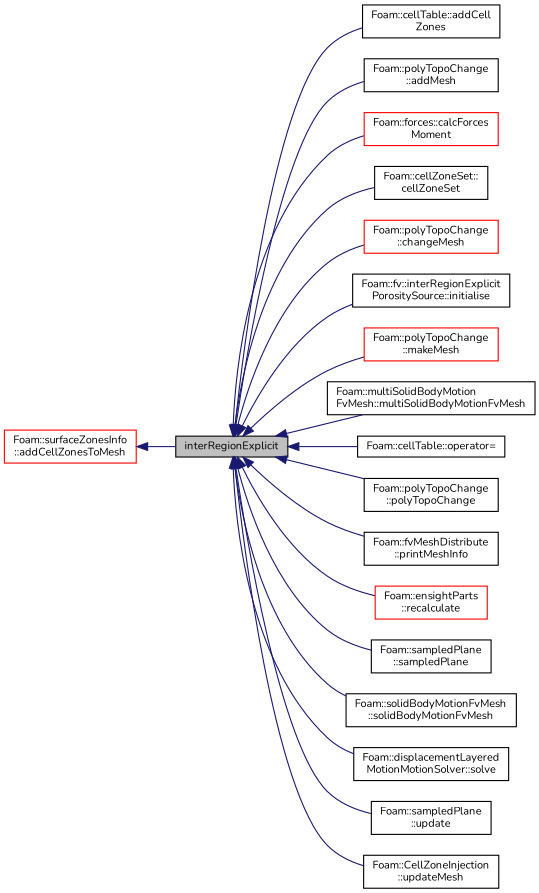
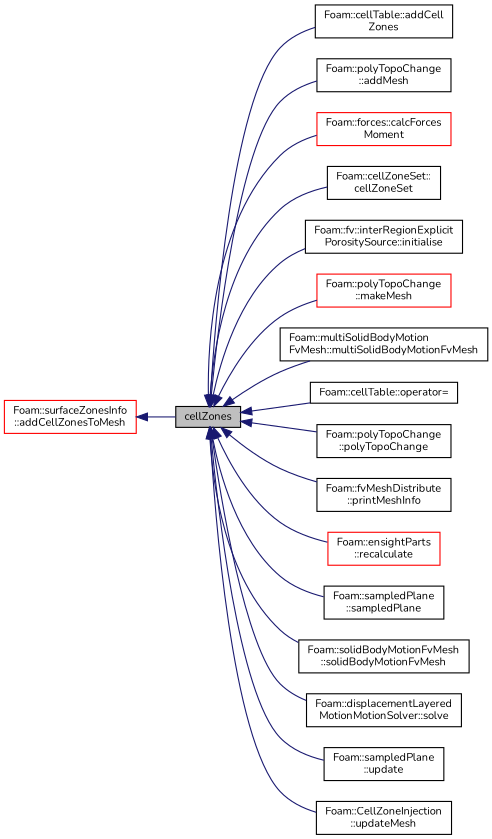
node "Foam::polyTopoChange ::changeMesh": removed
node "interRegionExplicit": label "interRegionExplicit" -> "cellZones"
